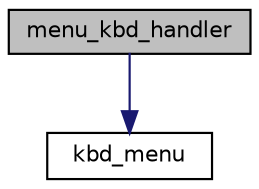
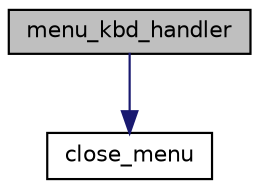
node "kbd_menu": label "kbd_menu" -> "close_menu"
